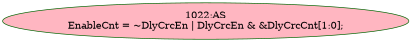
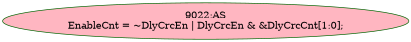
node "1022:AS EnableCnt = ~DlyCrcEn | DlyCrcEn & &DlyCrcCnt[1:0];": label "1022:AS EnableCnt = ~DlyCrcEn | DlyCrcEn & &DlyCrcCnt[1:0];" -> "9022:AS EnableCnt = ~DlyCrcEn | DlyCrcEn & &DlyCrcCnt[1:0];"
